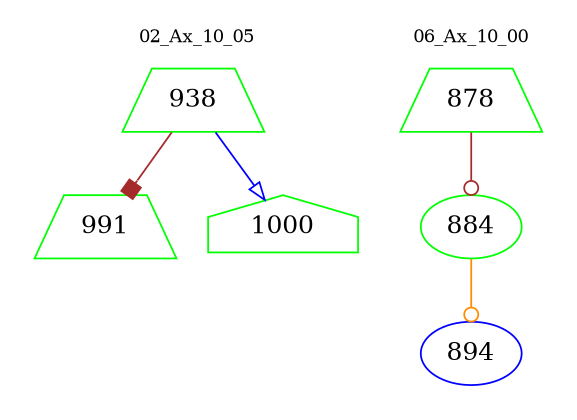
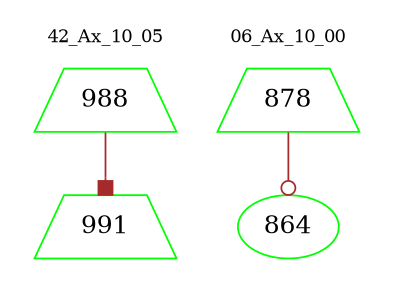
cluster "02_Ax_10_05": label "02_Ax_10_05" -> "42_Ax_10_05"
node "938": label "938" -> "988"
node "1000": removed
node "884": label "884" -> "864"
node "894": removed
